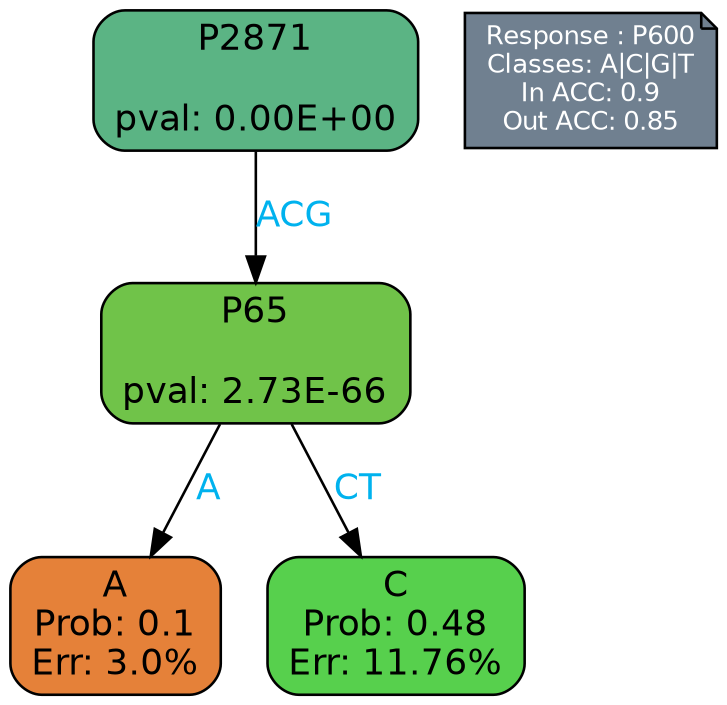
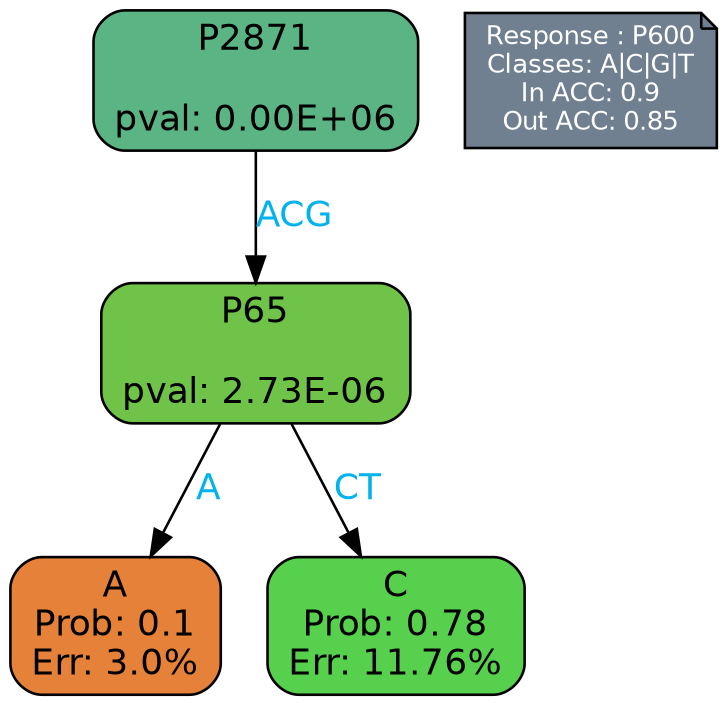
node "P2871 pval: 0.00E+00": label "P2871 pval: 0.00E+00" -> "P2871 pval: 0.00E+06"
node "P65 pval: 2.73E-66": label "P65 pval: 2.73E-66" -> "P65 pval: 2.73E-06"
node "C Prob: 0.48 Err: 11.76%": label "C Prob: 0.48 Err: 11.76%" -> "C Prob: 0.78 Err: 11.76%"
